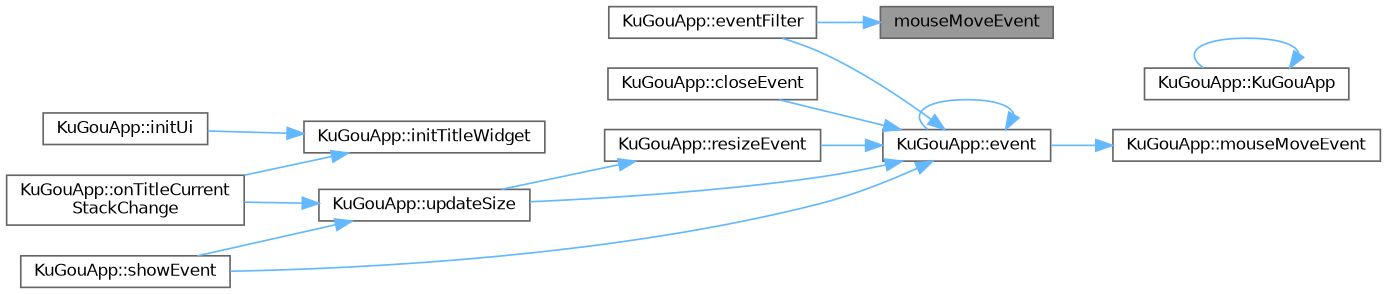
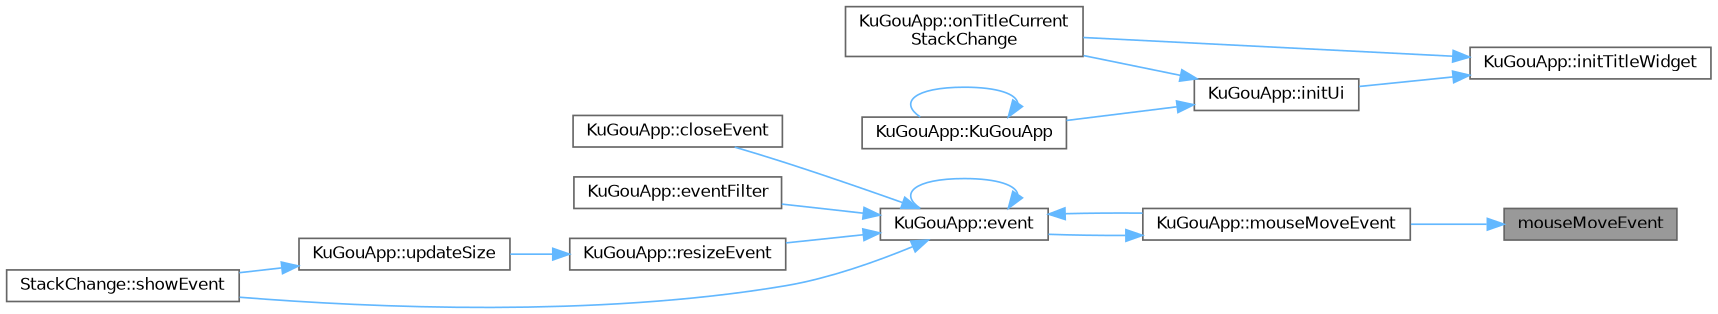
edge "KuGouApp::eventFilter" -> "mouseMoveEvent": now "KuGouApp::mouseMoveEvent" -> "mouseMoveEvent"
edge "KuGouApp::KuGouApp" -> "KuGouApp::initUi": added
edge "KuGouApp::updateSize" -> "KuGouApp::event": now "KuGouApp::mouseMoveEvent" -> "KuGouApp::event"
edge "KuGouApp::onTitleCurrent StackChange" -> "KuGouApp::updateSize": now "KuGouApp::onTitleCurrent StackChange" -> "KuGouApp::initUi"
node "KuGouApp::showEvent": label "KuGouApp::showEvent" -> "StackChange::showEvent"
